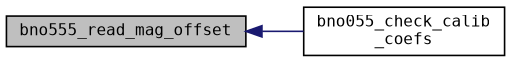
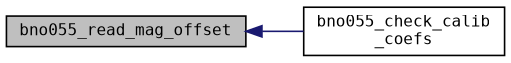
node "bno555_read_mag_offset": label "bno555_read_mag_offset" -> "bno055_read_mag_offset"
